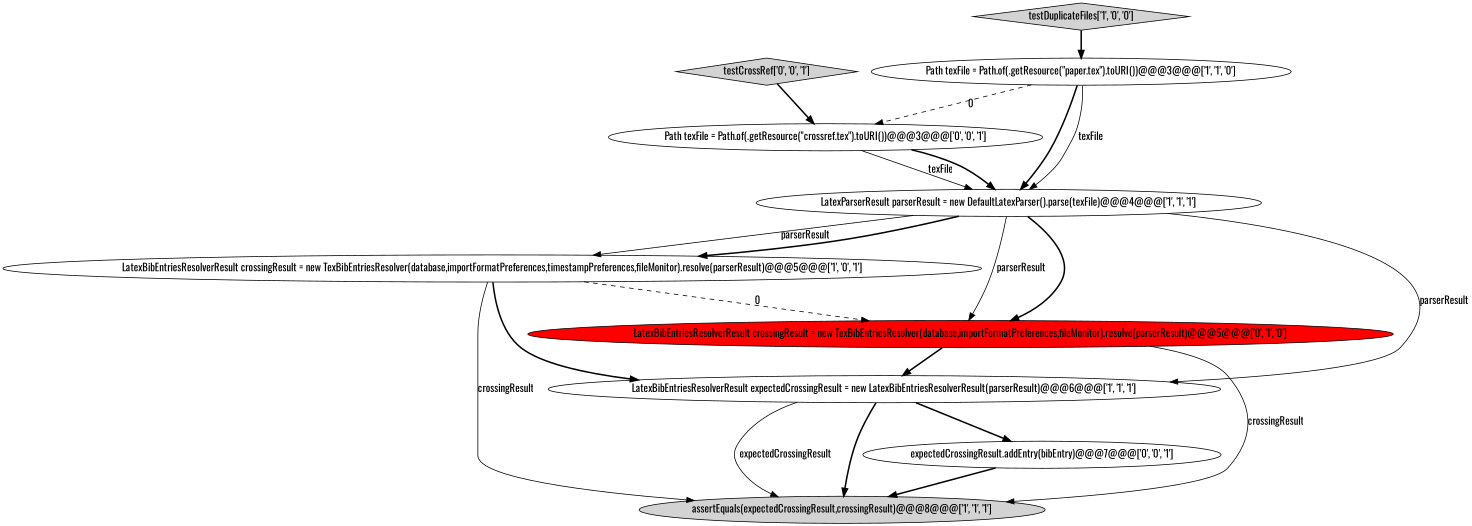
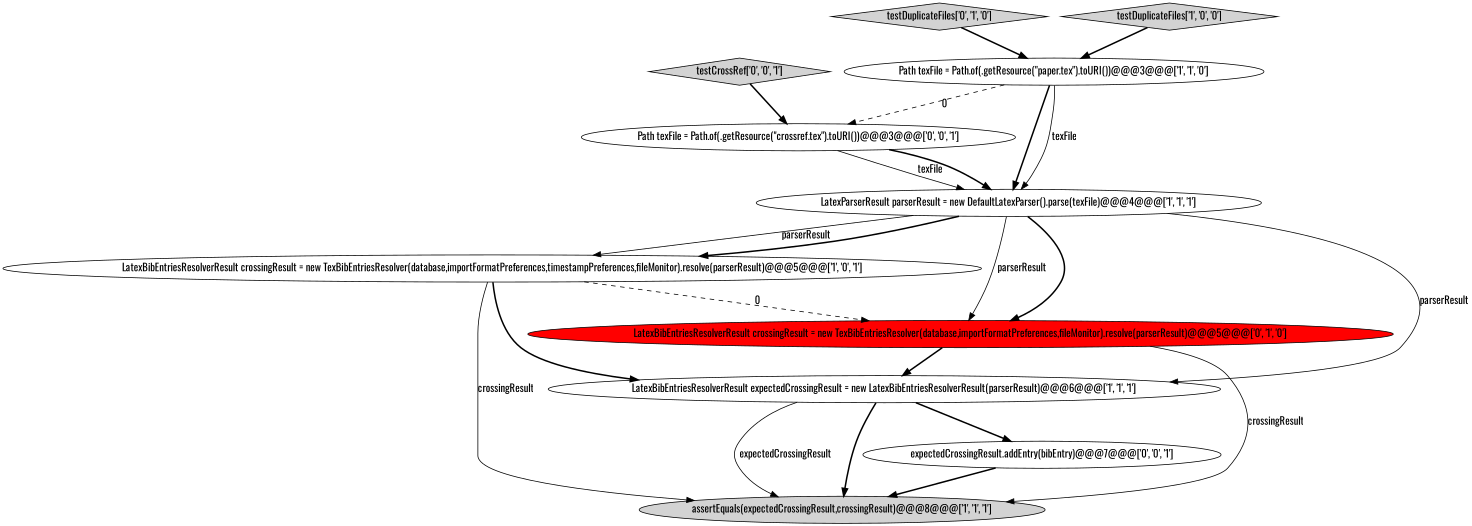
node "testDuplicateFiles['0', '1', '0']": added
